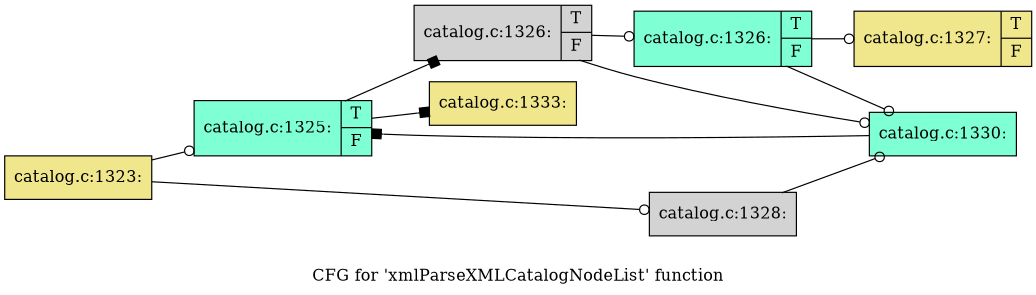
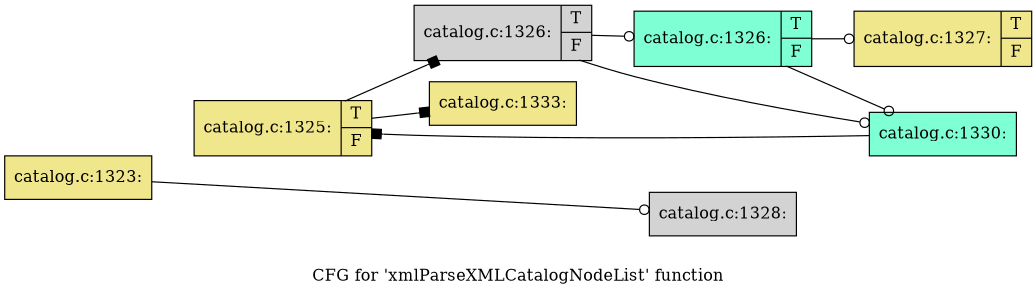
node "catalog.c:1325:": fillcolor aquamarine -> khaki
edge "catalog.c:1323:" -> "catalog.c:1325:": removed
edge "catalog.c:1328:" -> "catalog.c:1330:": removed
